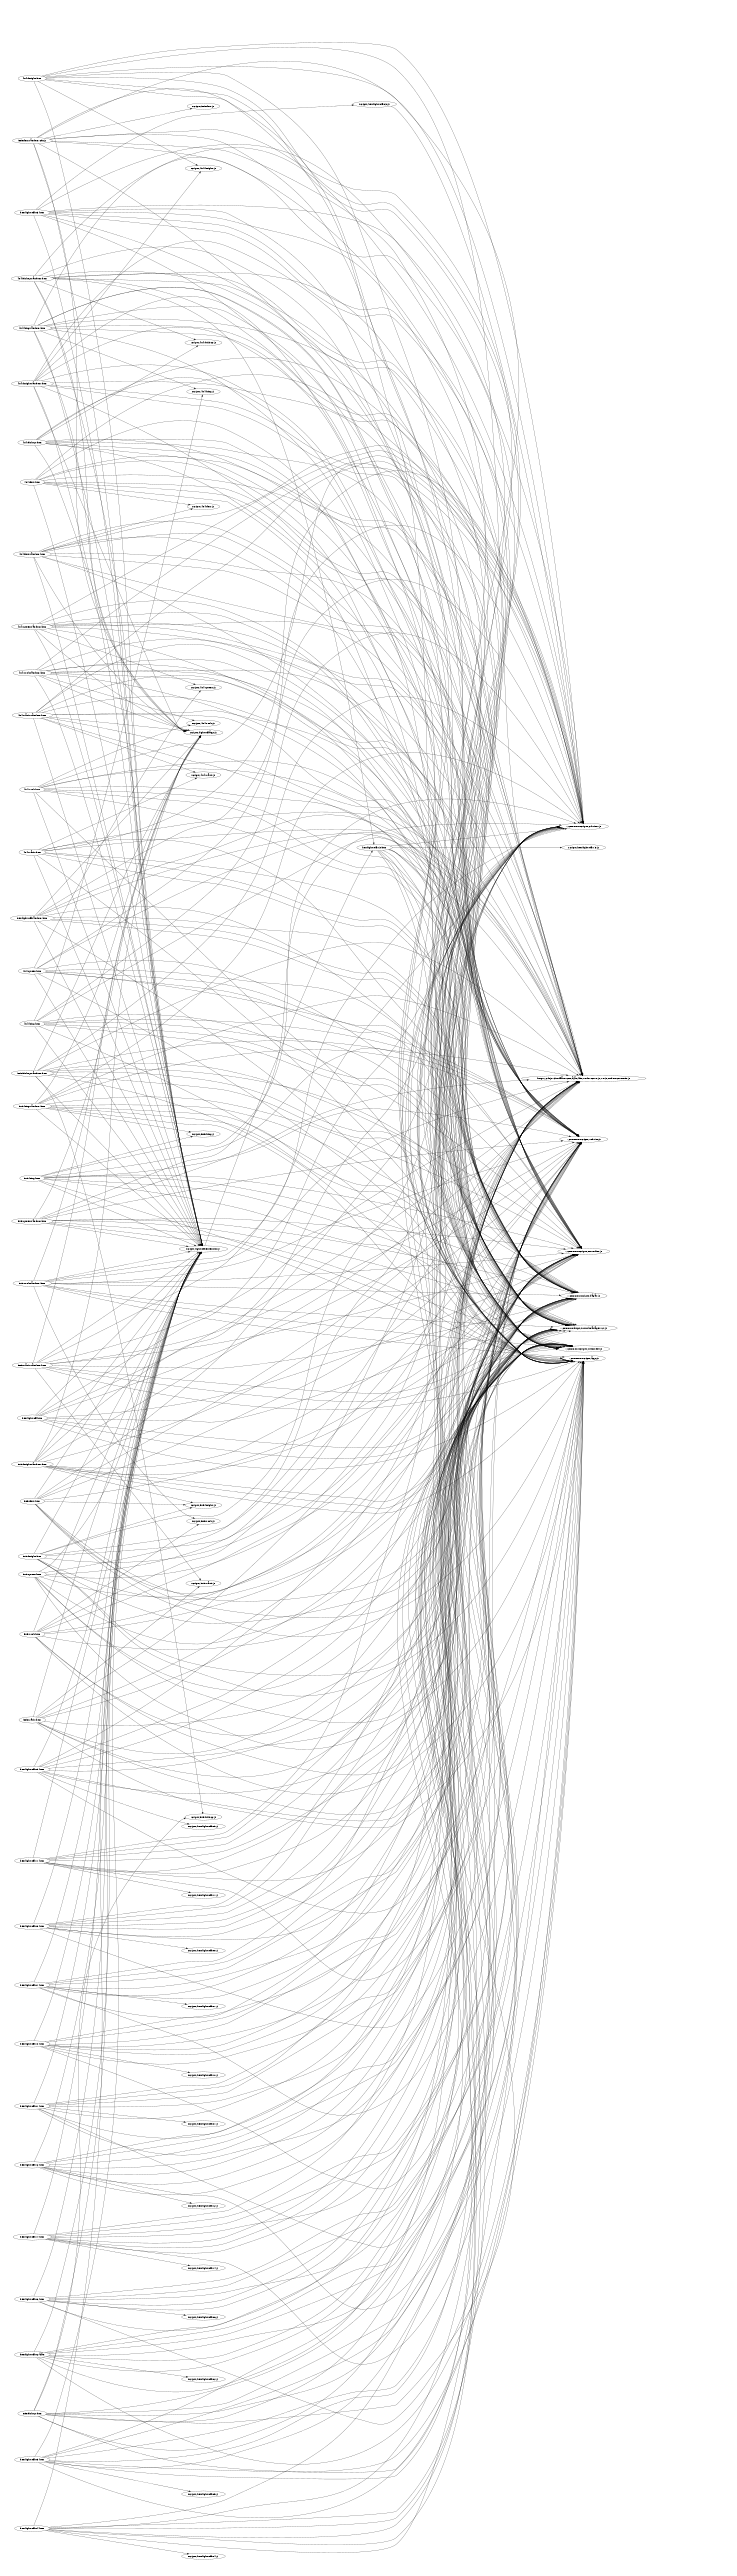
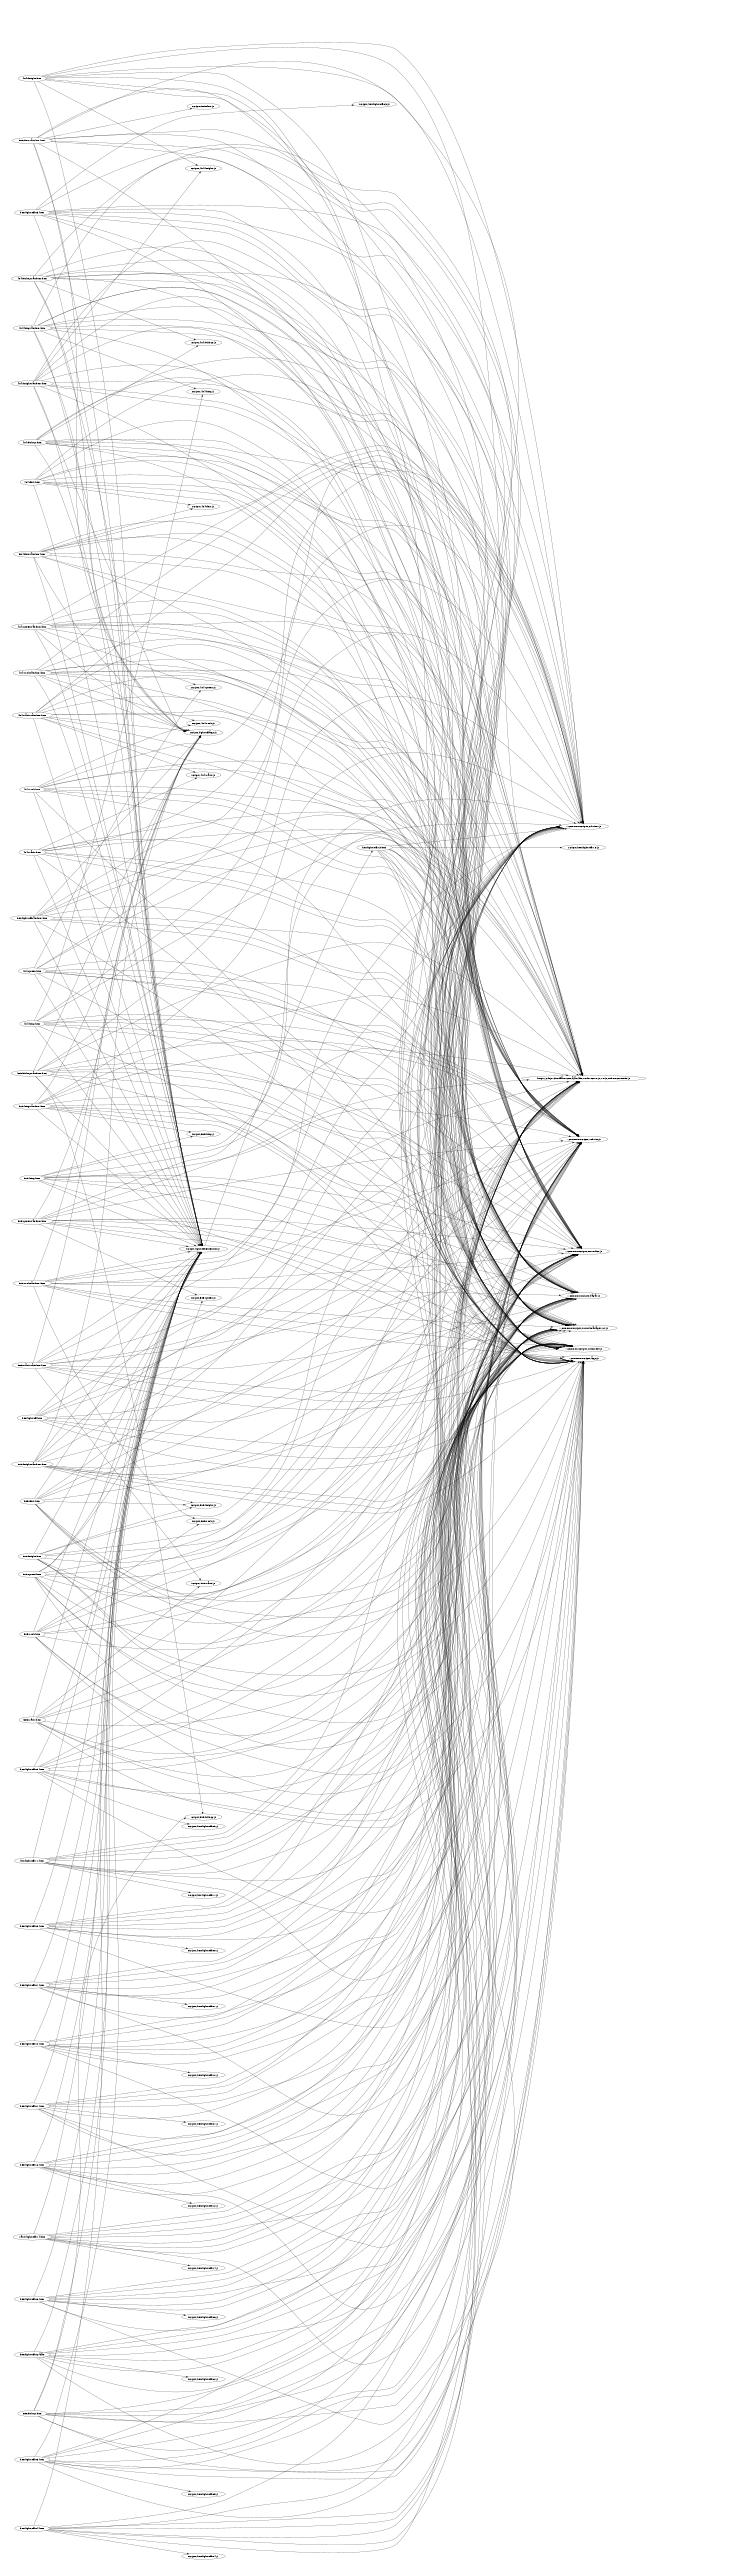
node "5x5-fers-random.cdnjs": label "5x5-fers-random.cdnjs" -> "5x5-fers-random.htm"
edge "scripts/hex-light-off-03.js" -> "../common-scripts/2d-view.js": now "hex-light-off-06.htm" -> "../common-scripts/2d-view.js"
edge "4x4-bishop-random.htm" -> "hex-light-off-13.htm": now "4x4-bishop-random.htm" -> "../common-scripts/move-list.js"
node "4x4-fers-random.htm": label "4x4-fers-random.htm" -> "5x4-fers-random.htm"
node "scripts/5x5-queen.js": added
node "../common-https/sound-manager-v2.js": label "../common-https/sound-manager-v2.js" -> "../common-scripts/sound-manager-v2.js"
node "hex-light-off-11.htm": label "hex-light-off-11.htm" -> "list-light-off-11.htm"
node "scripts/hex-light-off-11.js": label "scripts/hex-light-off-11.js" -> "scripts/list-light-off-11.js"
node "hex-light-off-14.htm": label "hex-light-off-14.htm" -> "wazir-light-off-14.htm"
